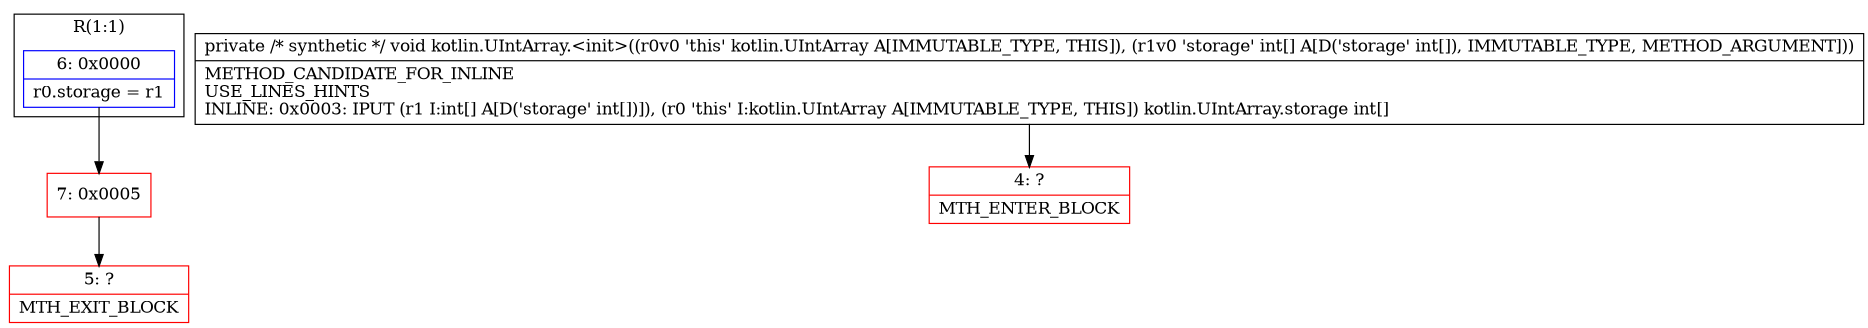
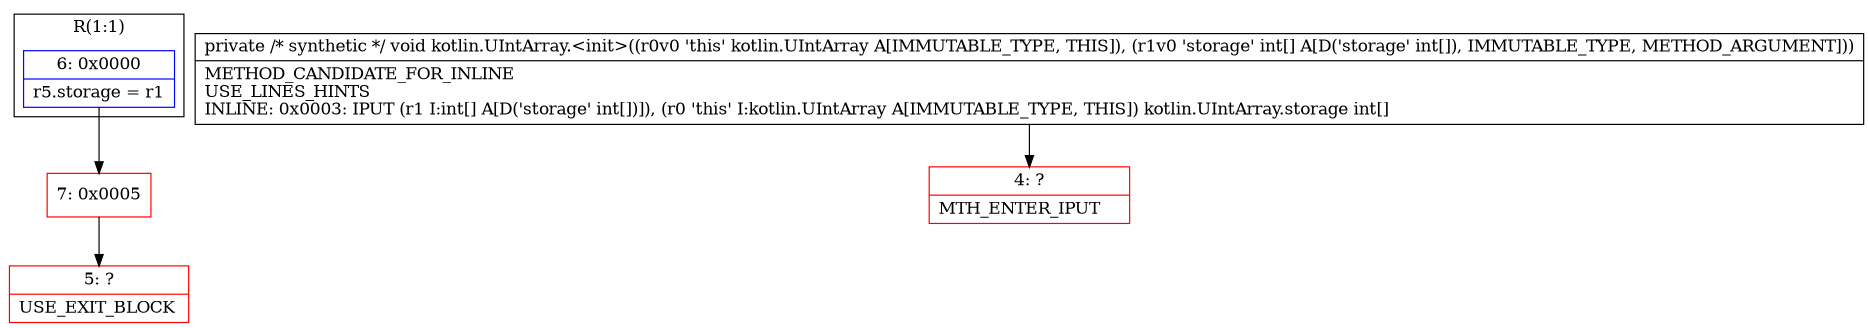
node "6: 0x0000": text "r0.storage = r1" -> "r5.storage = r1"
node "4: ?": text "MTH_ENTER_BLOCK" -> "MTH_ENTER_IPUT"
node "5: ?": text "MTH_EXIT_BLOCK" -> "USE_EXIT_BLOCK"
